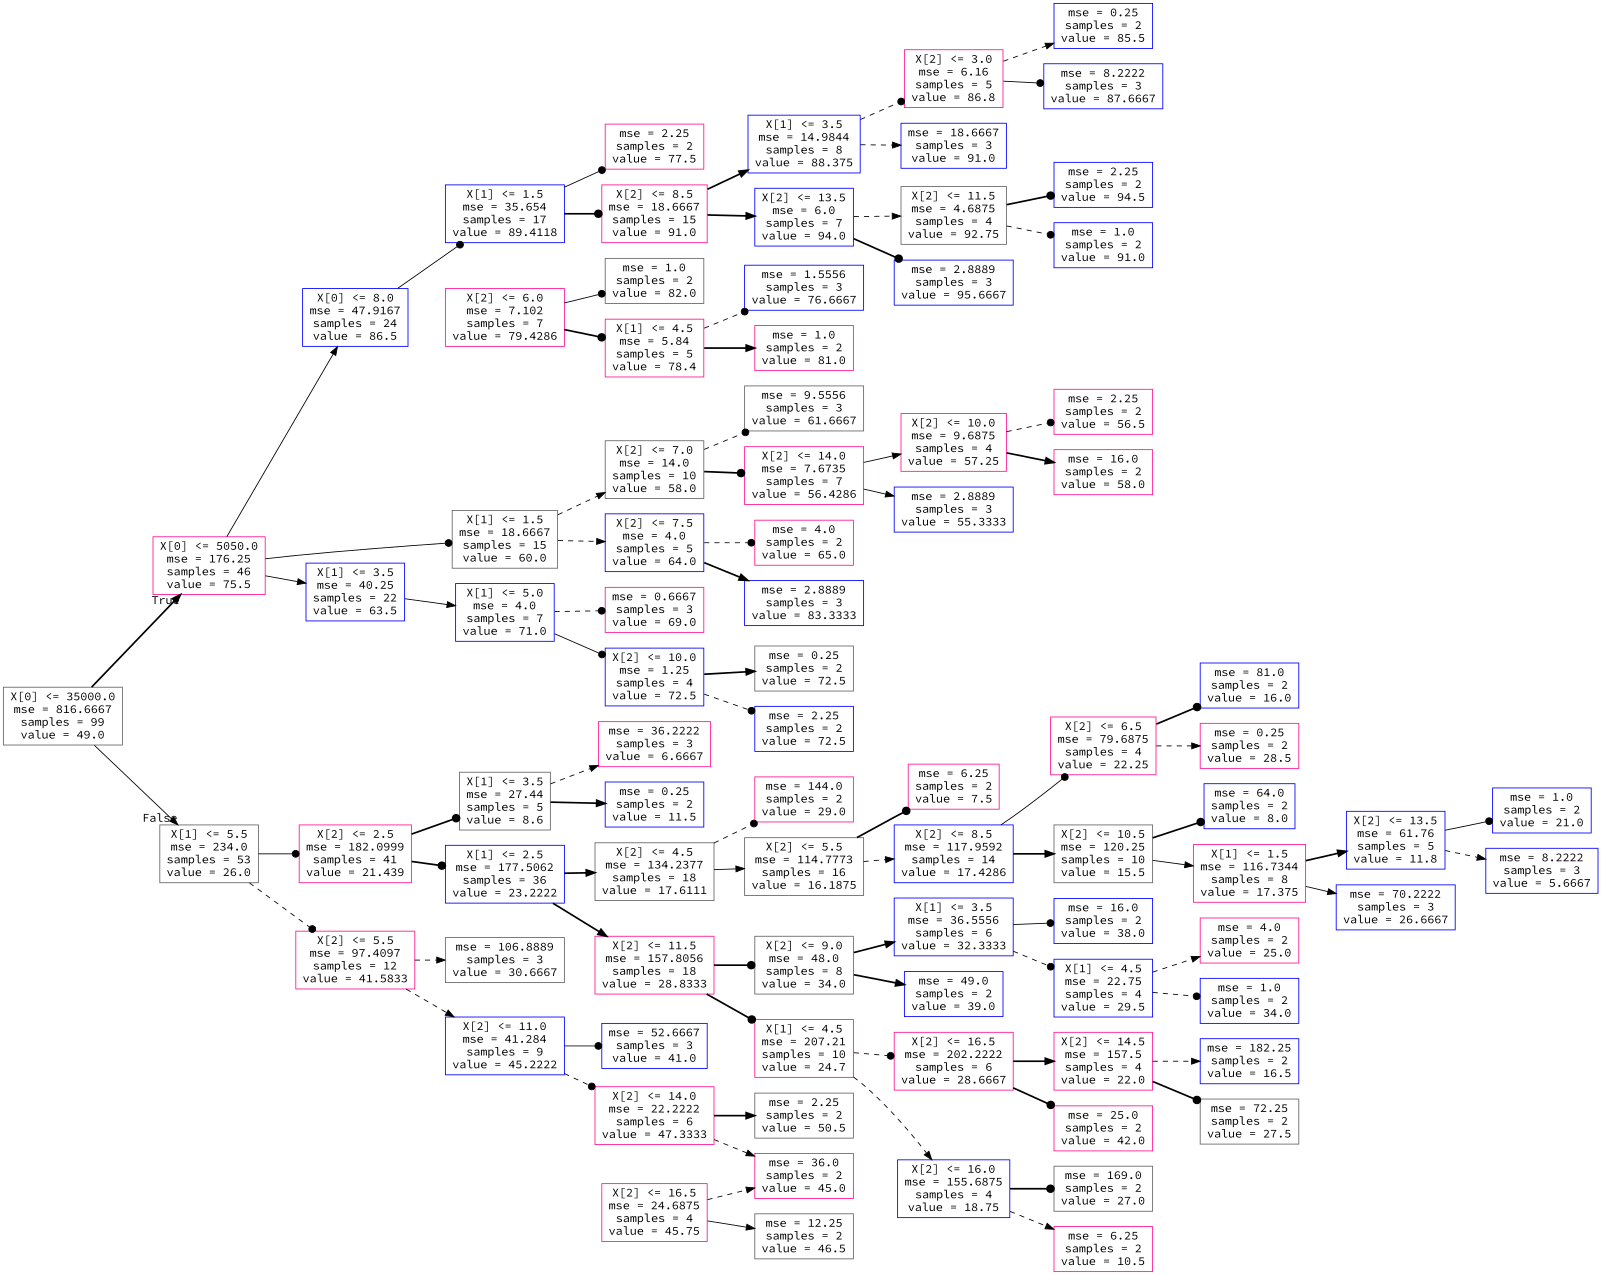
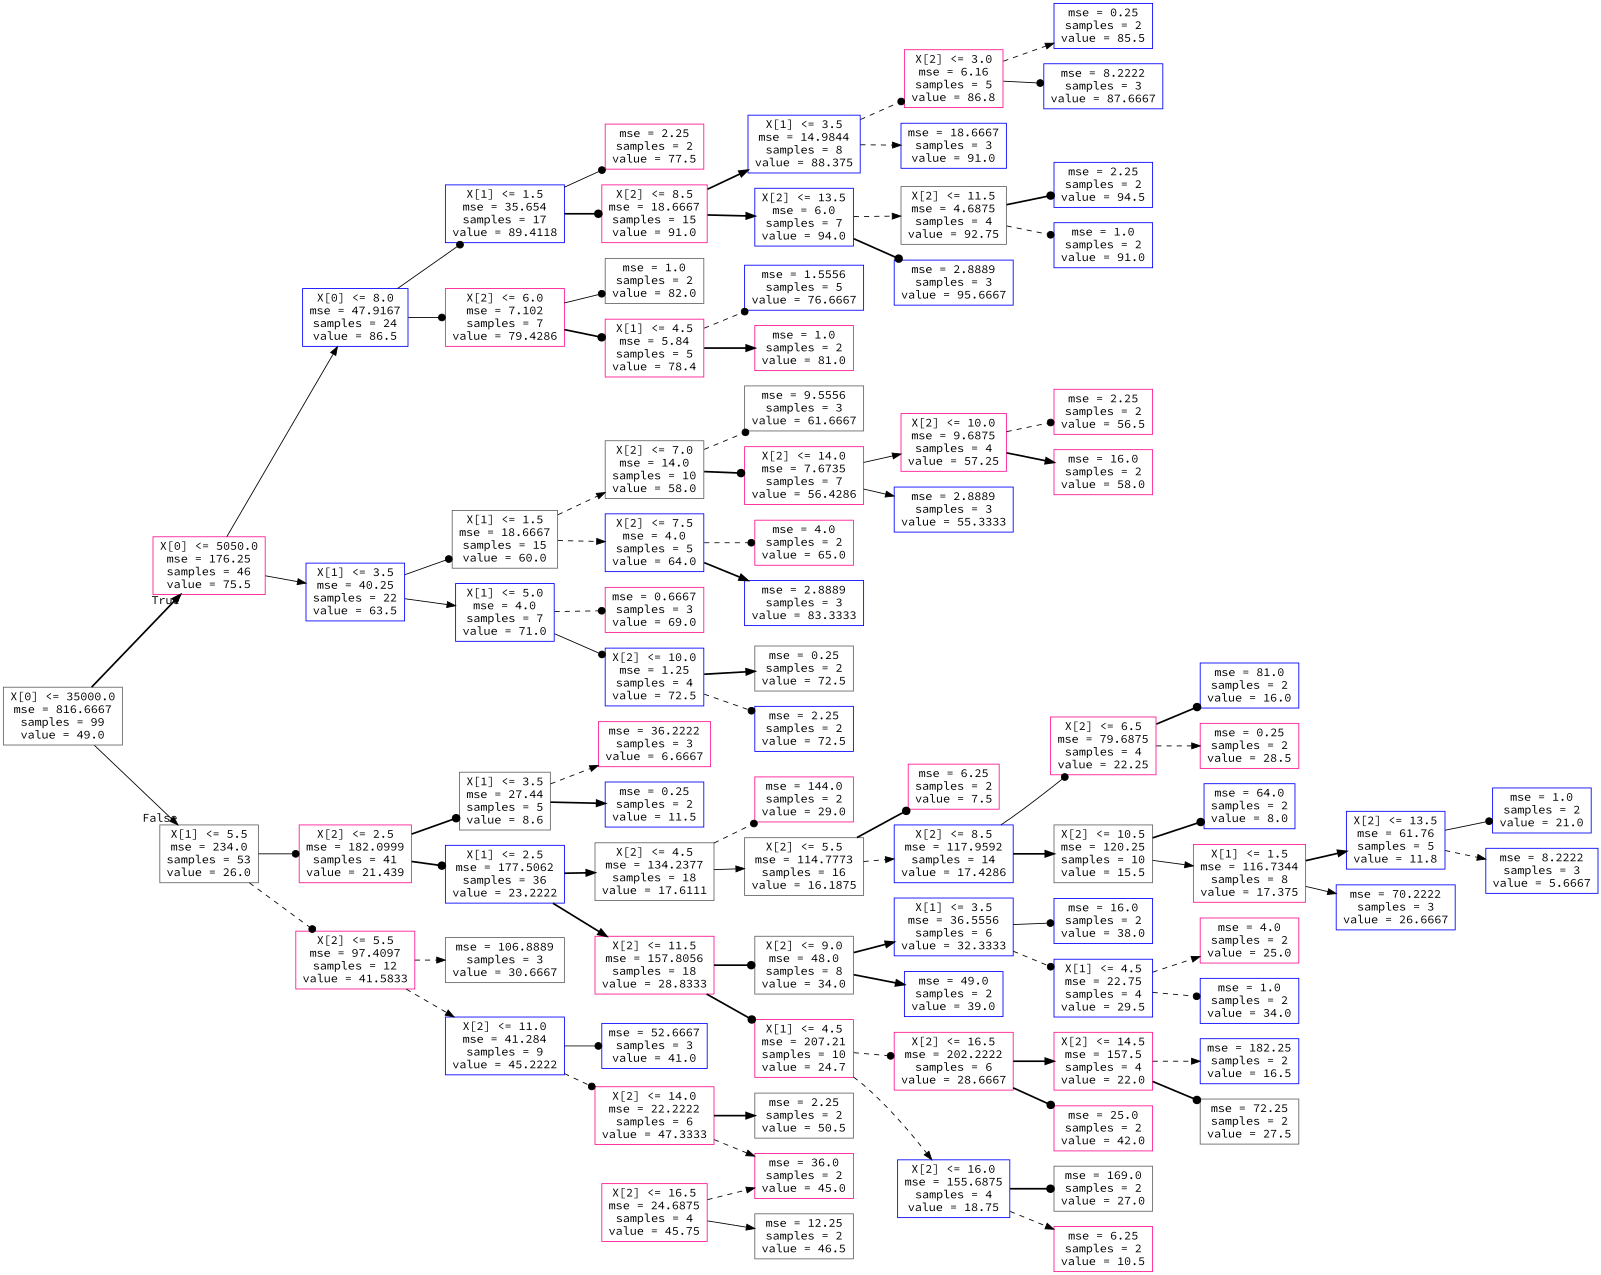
node "mse = 1.5556 samples = 3 value = 76.6667": label "mse = 1.5556 samples = 3 value = 76.6667" -> "mse = 1.5556 samples = 5 value = 76.6667"
edge "X[0] <= 8.0 mse = 47.9167 samples = 24 value = 86.5" -> "X[2] <= 6.0 mse = 7.102 samples = 7 value = 79.4286": added
edge "X[0] <= 5050.0 mse = 176.25 samples = 46 value = 75.5" -> "X[1] <= 1.5 mse = 18.6667 samples = 15 value = 60.0": now "X[1] <= 3.5 mse = 40.25 samples = 22 value = 63.5" -> "X[1] <= 1.5 mse = 18.6667 samples = 15 value = 60.0"
